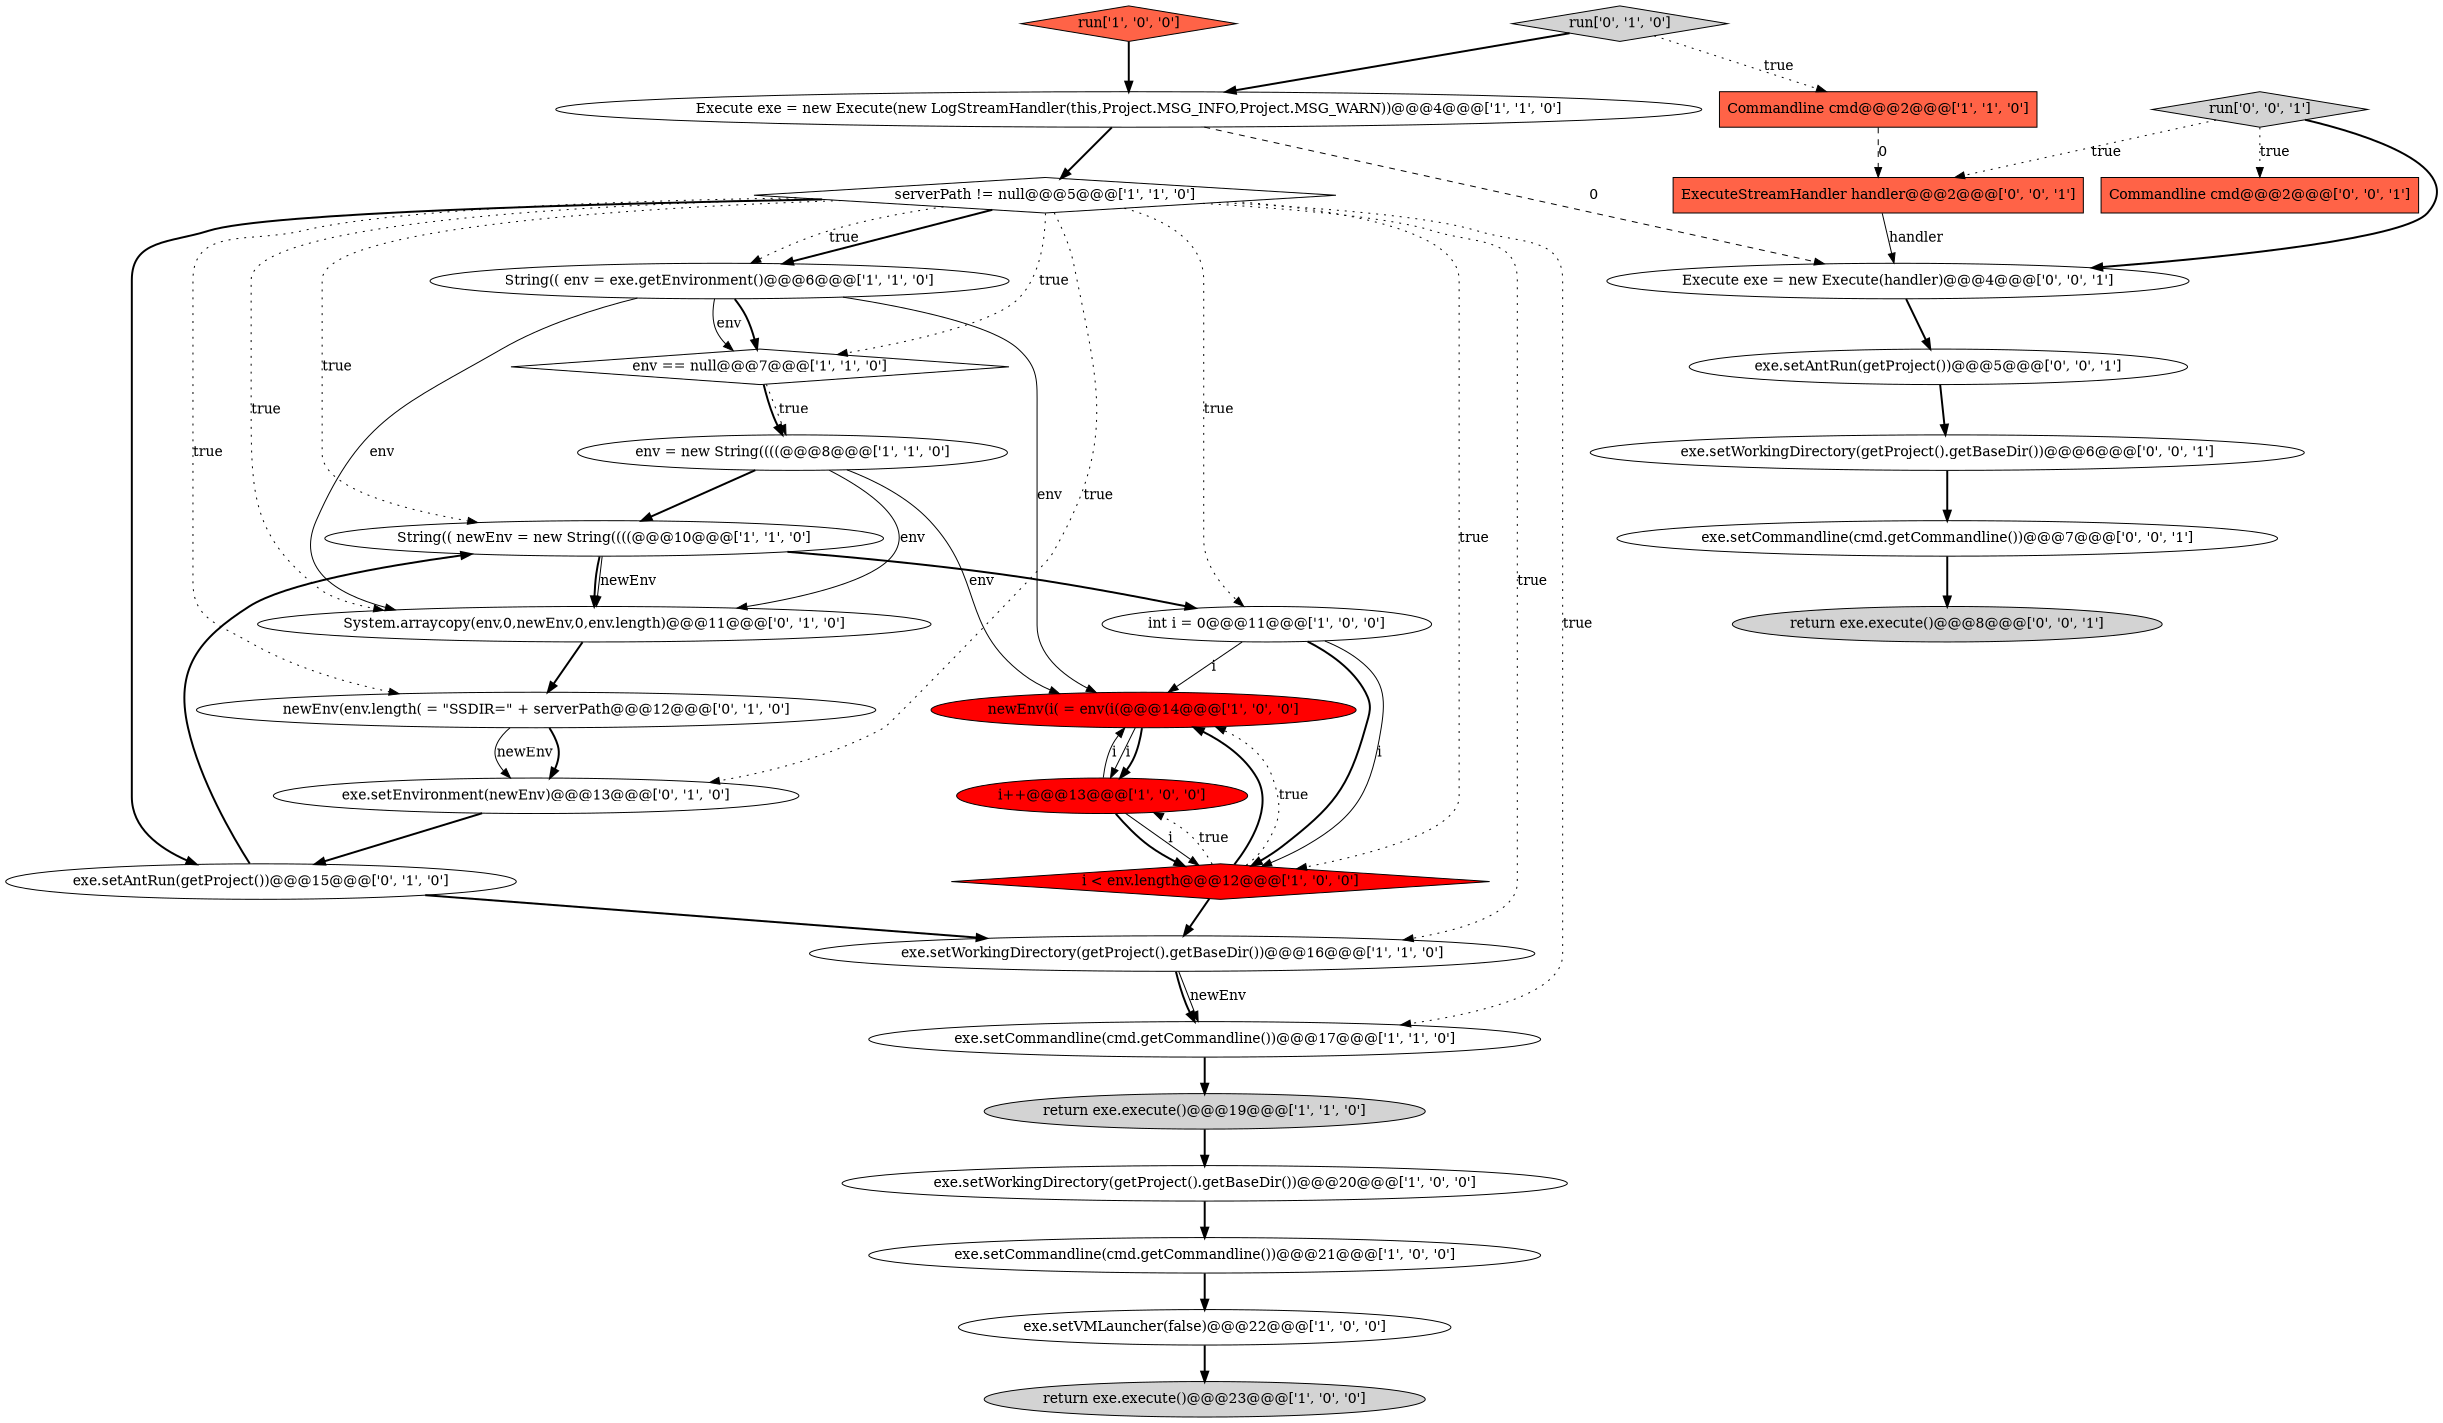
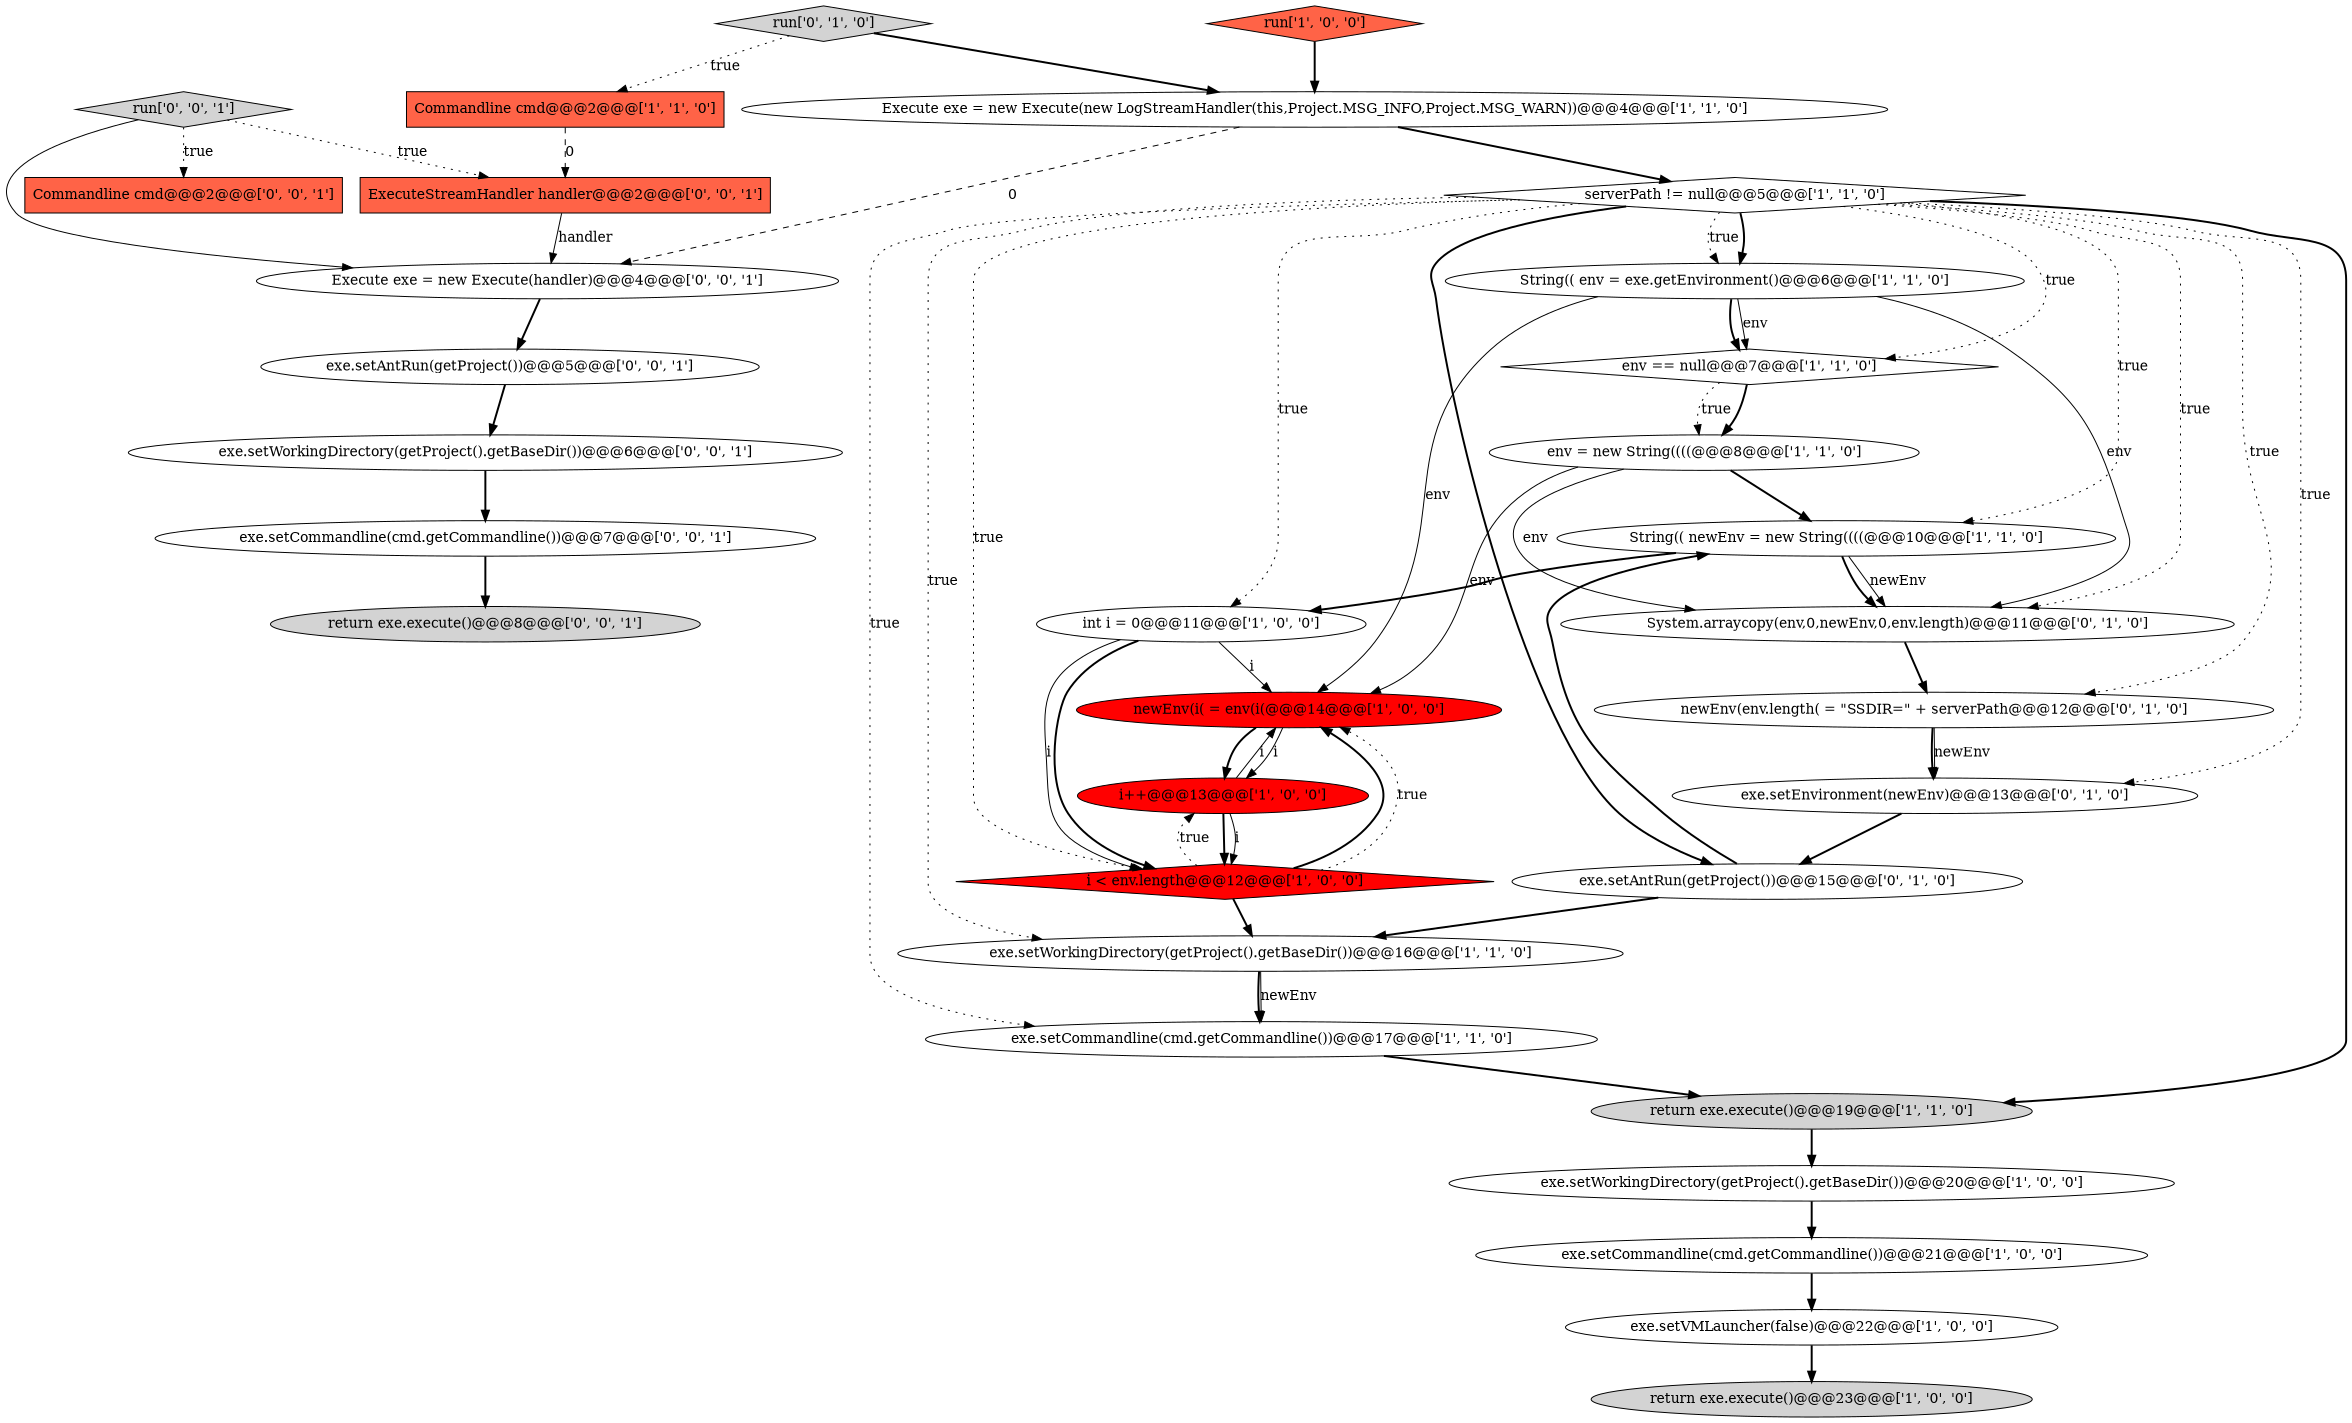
edge "run['0', '0', '1']" -> "Execute exe = new Execute(handler)@@@4@@@['0', '0', '1']": style bold -> solid
edge "serverPath != null@@@5@@@['1', '1', '0']" -> "return exe.execute()@@@19@@@['1', '1', '0']": added
